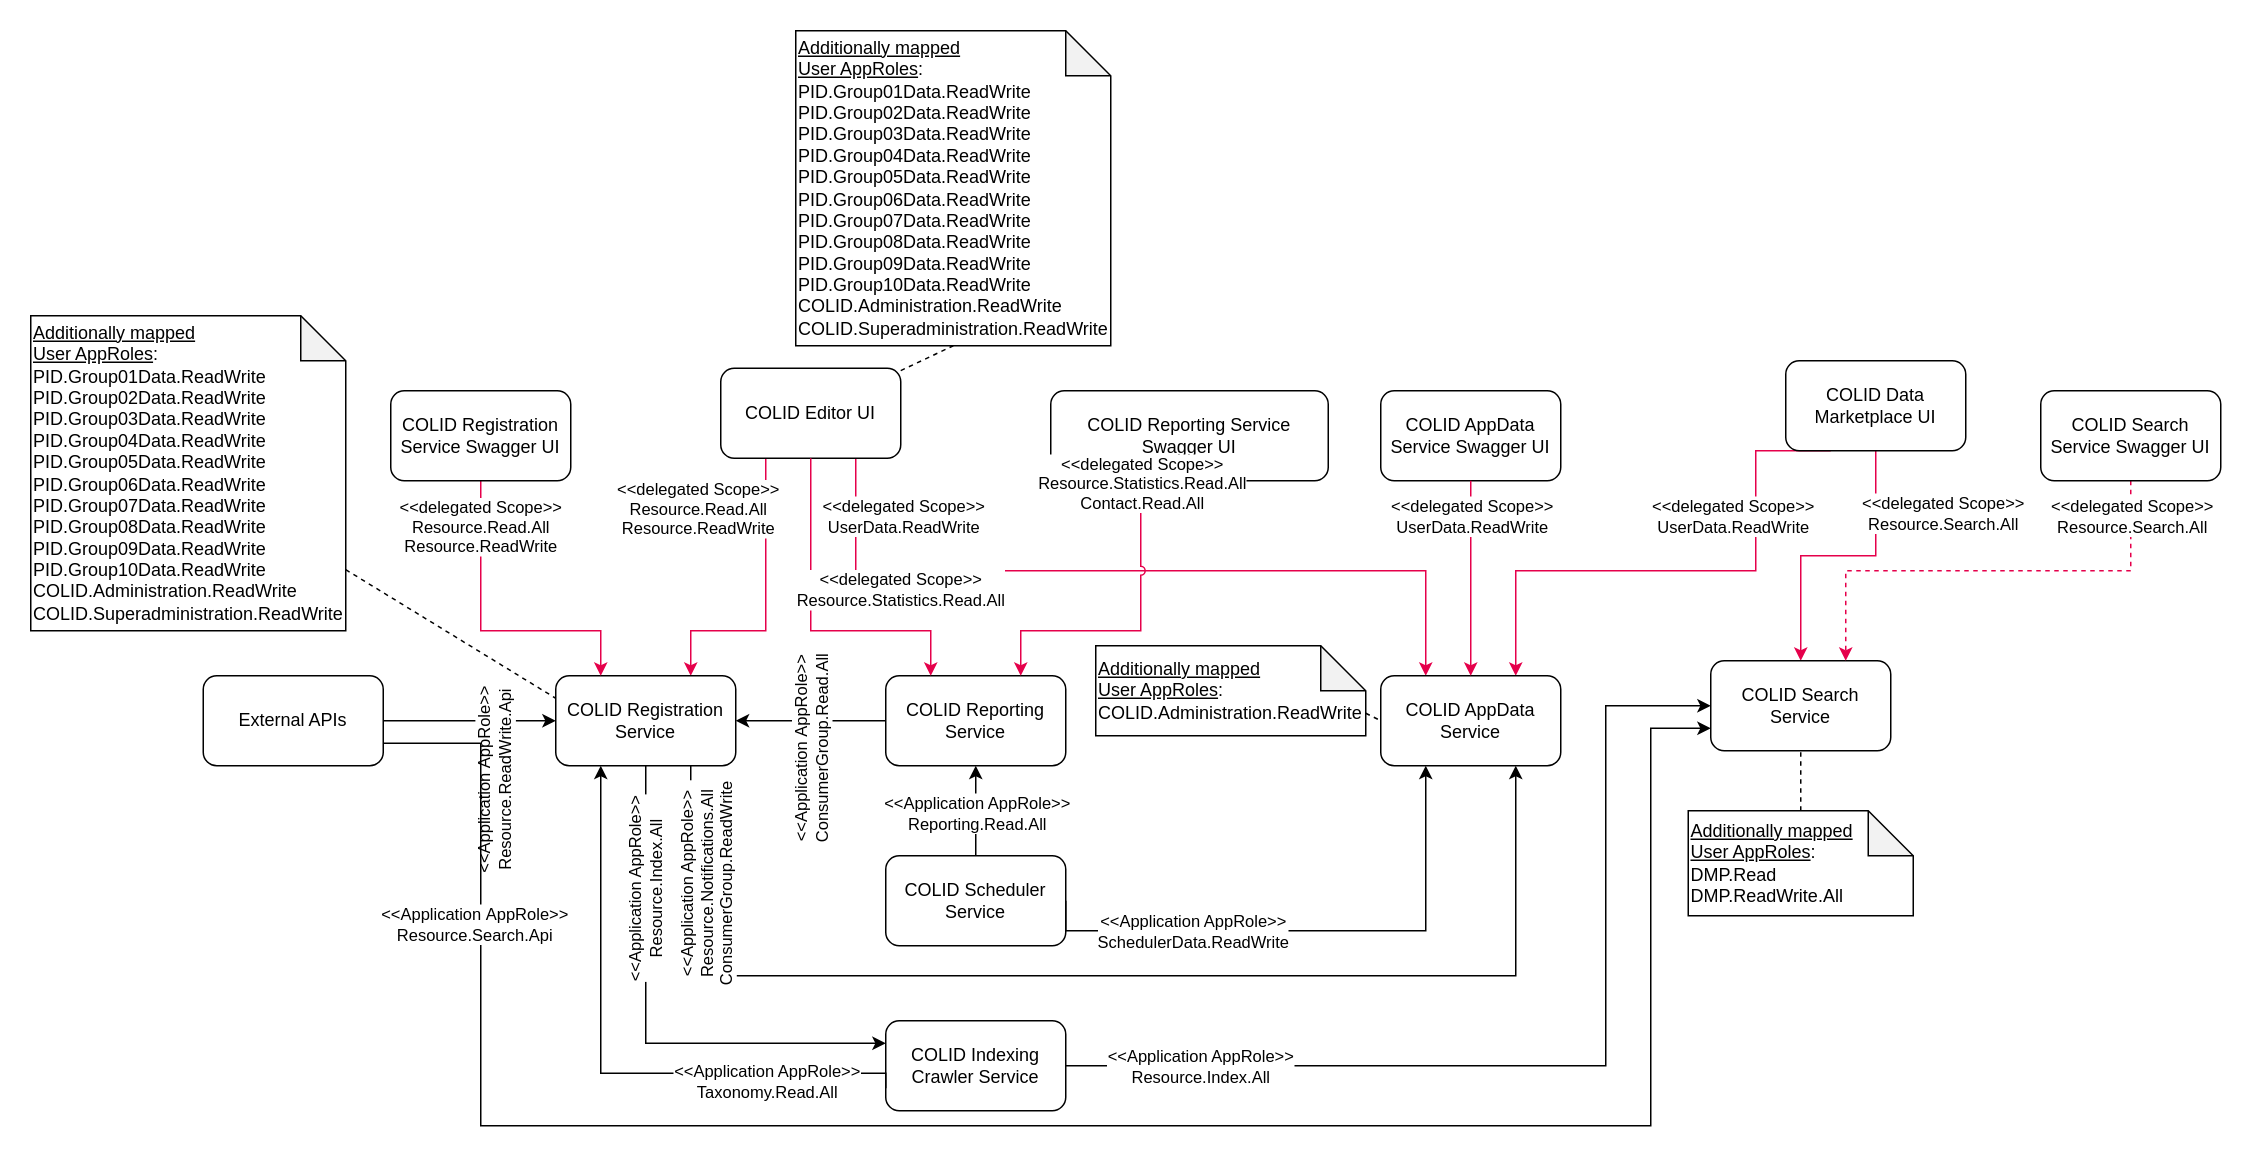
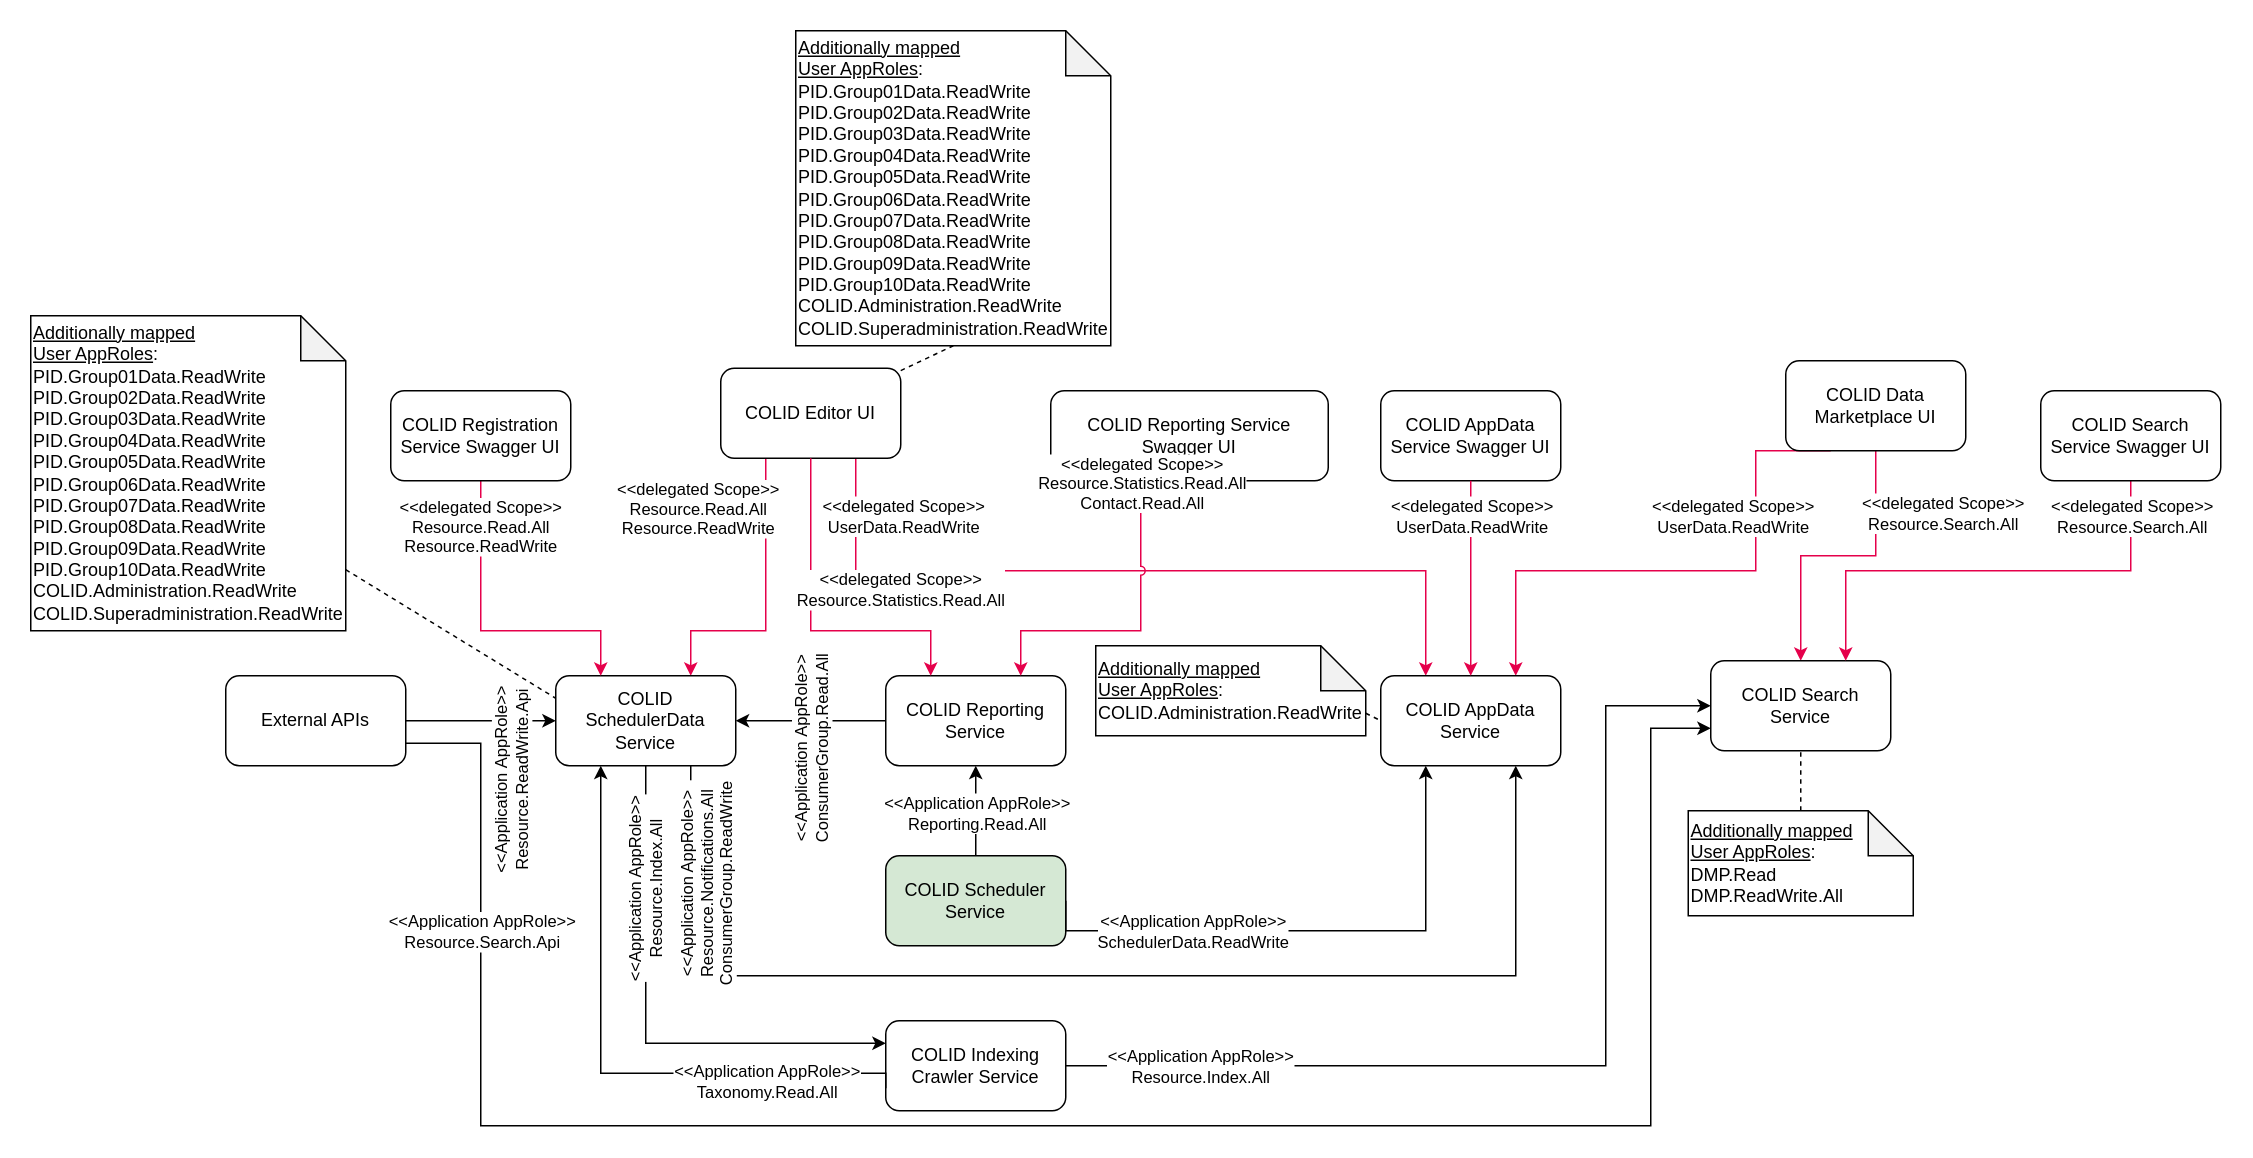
edge "COLID Search Service Swagger UI" -> "COLID Search Service": style dashed -> solid
node "External APIs": moved (293, 721) -> (316, 721)
node "COLID Registration Service": label "COLID Registration Service" -> "COLID SchedulerData Service"
node "COLID Scheduler Service": fillcolor #ffffff -> #d5e8d4
